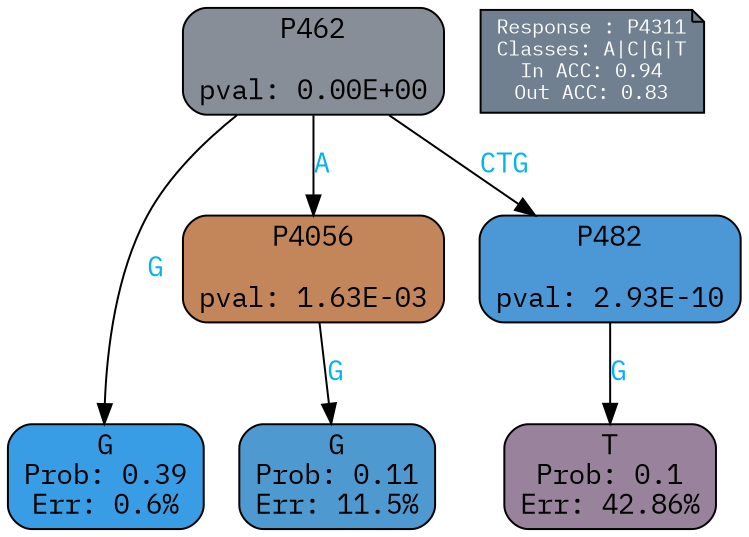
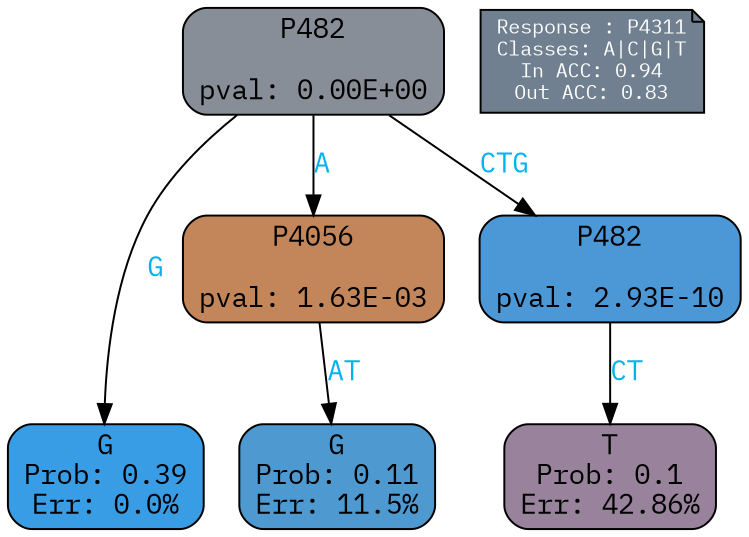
node "P462 pval: 0.00E+00": label "P462 pval: 0.00E+00" -> "P482 pval: 0.00E+00"
edge "P4056 pval: 1.63E-03" -> "G Prob: 0.11 Err: 11.5%": label "G" -> "AT"
edge "P482 pval: 2.93E-10" -> "T Prob: 0.1 Err: 42.86%": label "G" -> "CT"
node "G Prob: 0.39 Err: 0.6%": label "G Prob: 0.39 Err: 0.6%" -> "G Prob: 0.39 Err: 0.0%"
